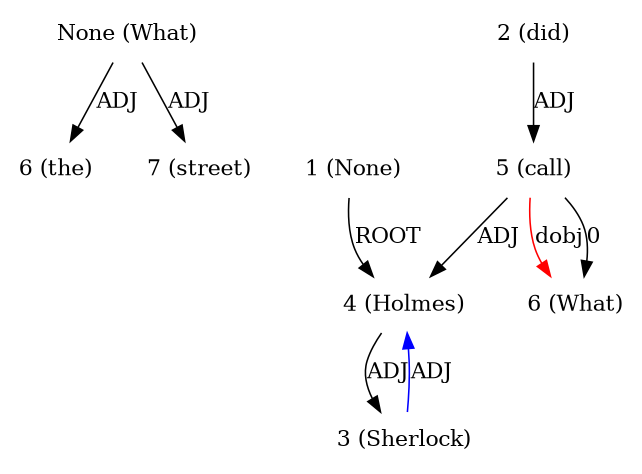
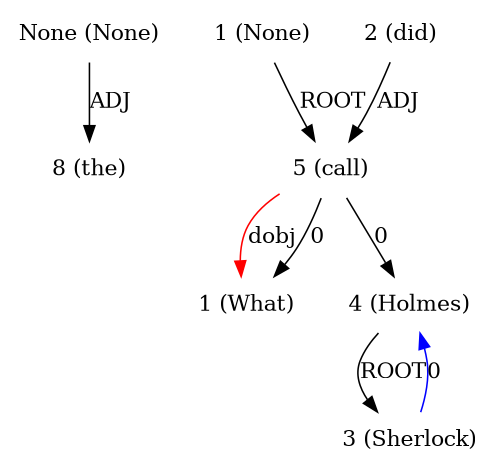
node "None (What)": label "None (What)" -> "None (None)"
node "6 (the)": label "6 (the)" -> "8 (the)"
node "7 (street)": removed
edge "1 (None)" -> "4 (Holmes)": now "1 (None)" -> "5 (call)"
edge "5 (call)" -> "4 (Holmes)": label "ADJ" -> "0"
node "6 (What)": label "6 (What)" -> "1 (What)"
edge "4 (Holmes)" -> "3 (Sherlock)": label "ADJ" -> "ROOT"
edge "3 (Sherlock)" -> "4 (Holmes)": label "ADJ" -> "0"
